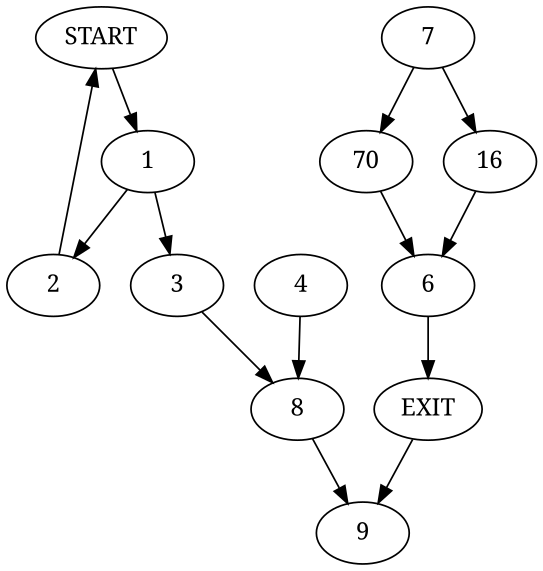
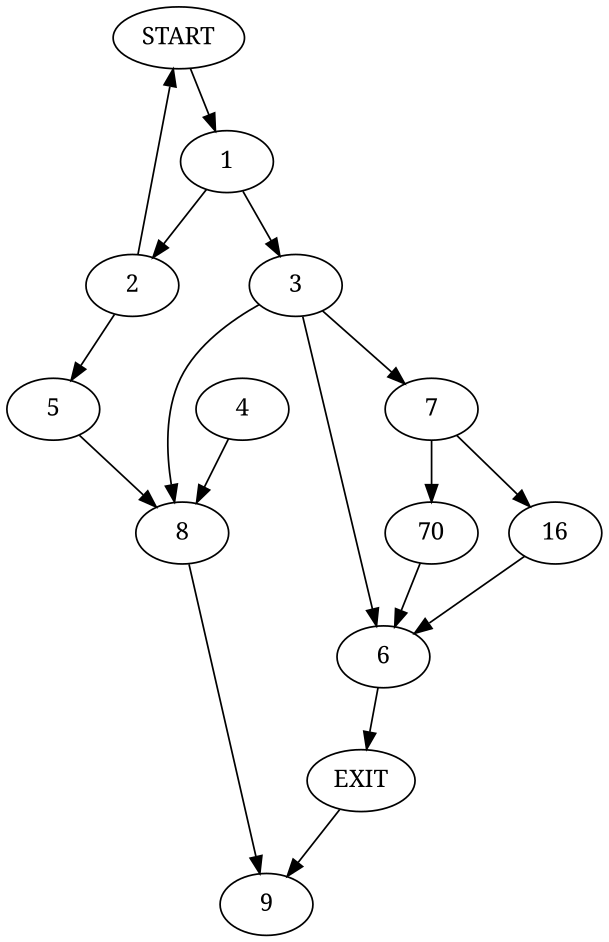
edge "3" -> "7": added
node "5": added
edge "3" -> "6": added
